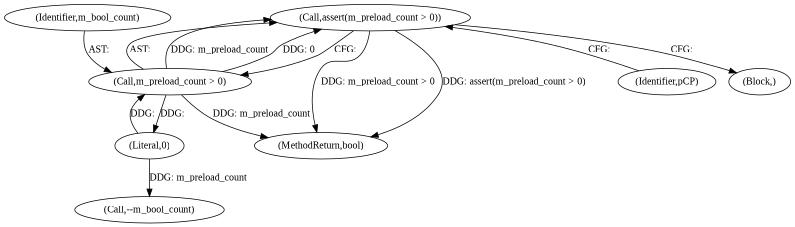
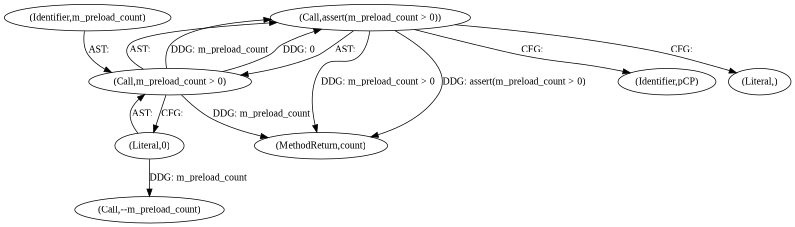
node "(Identifier,m_bool_count)": label "(Identifier,m_bool_count)" -> "(Identifier,m_preload_count)"
edge "(Identifier,pCP)" -> "(Call,assert(m_preload_count > 0))": reversed
edge "(Call,assert(m_preload_count > 0))" -> "(Call,m_preload_count > 0)": label "CFG: " -> "AST: "
node "(Block,)": label "(Block,)" -> "(Literal,)"
edge "(Literal,0)" -> "(Call,m_preload_count > 0)": label "DDG: " -> "AST: "
edge "(Call,m_preload_count > 0)" -> "(Literal,0)": label "DDG: " -> "CFG: "
node "(MethodReturn,bool)": label "(MethodReturn,bool)" -> "(MethodReturn,count)"
node "(Call,--m_bool_count)": label "(Call,--m_bool_count)" -> "(Call,--m_preload_count)"
